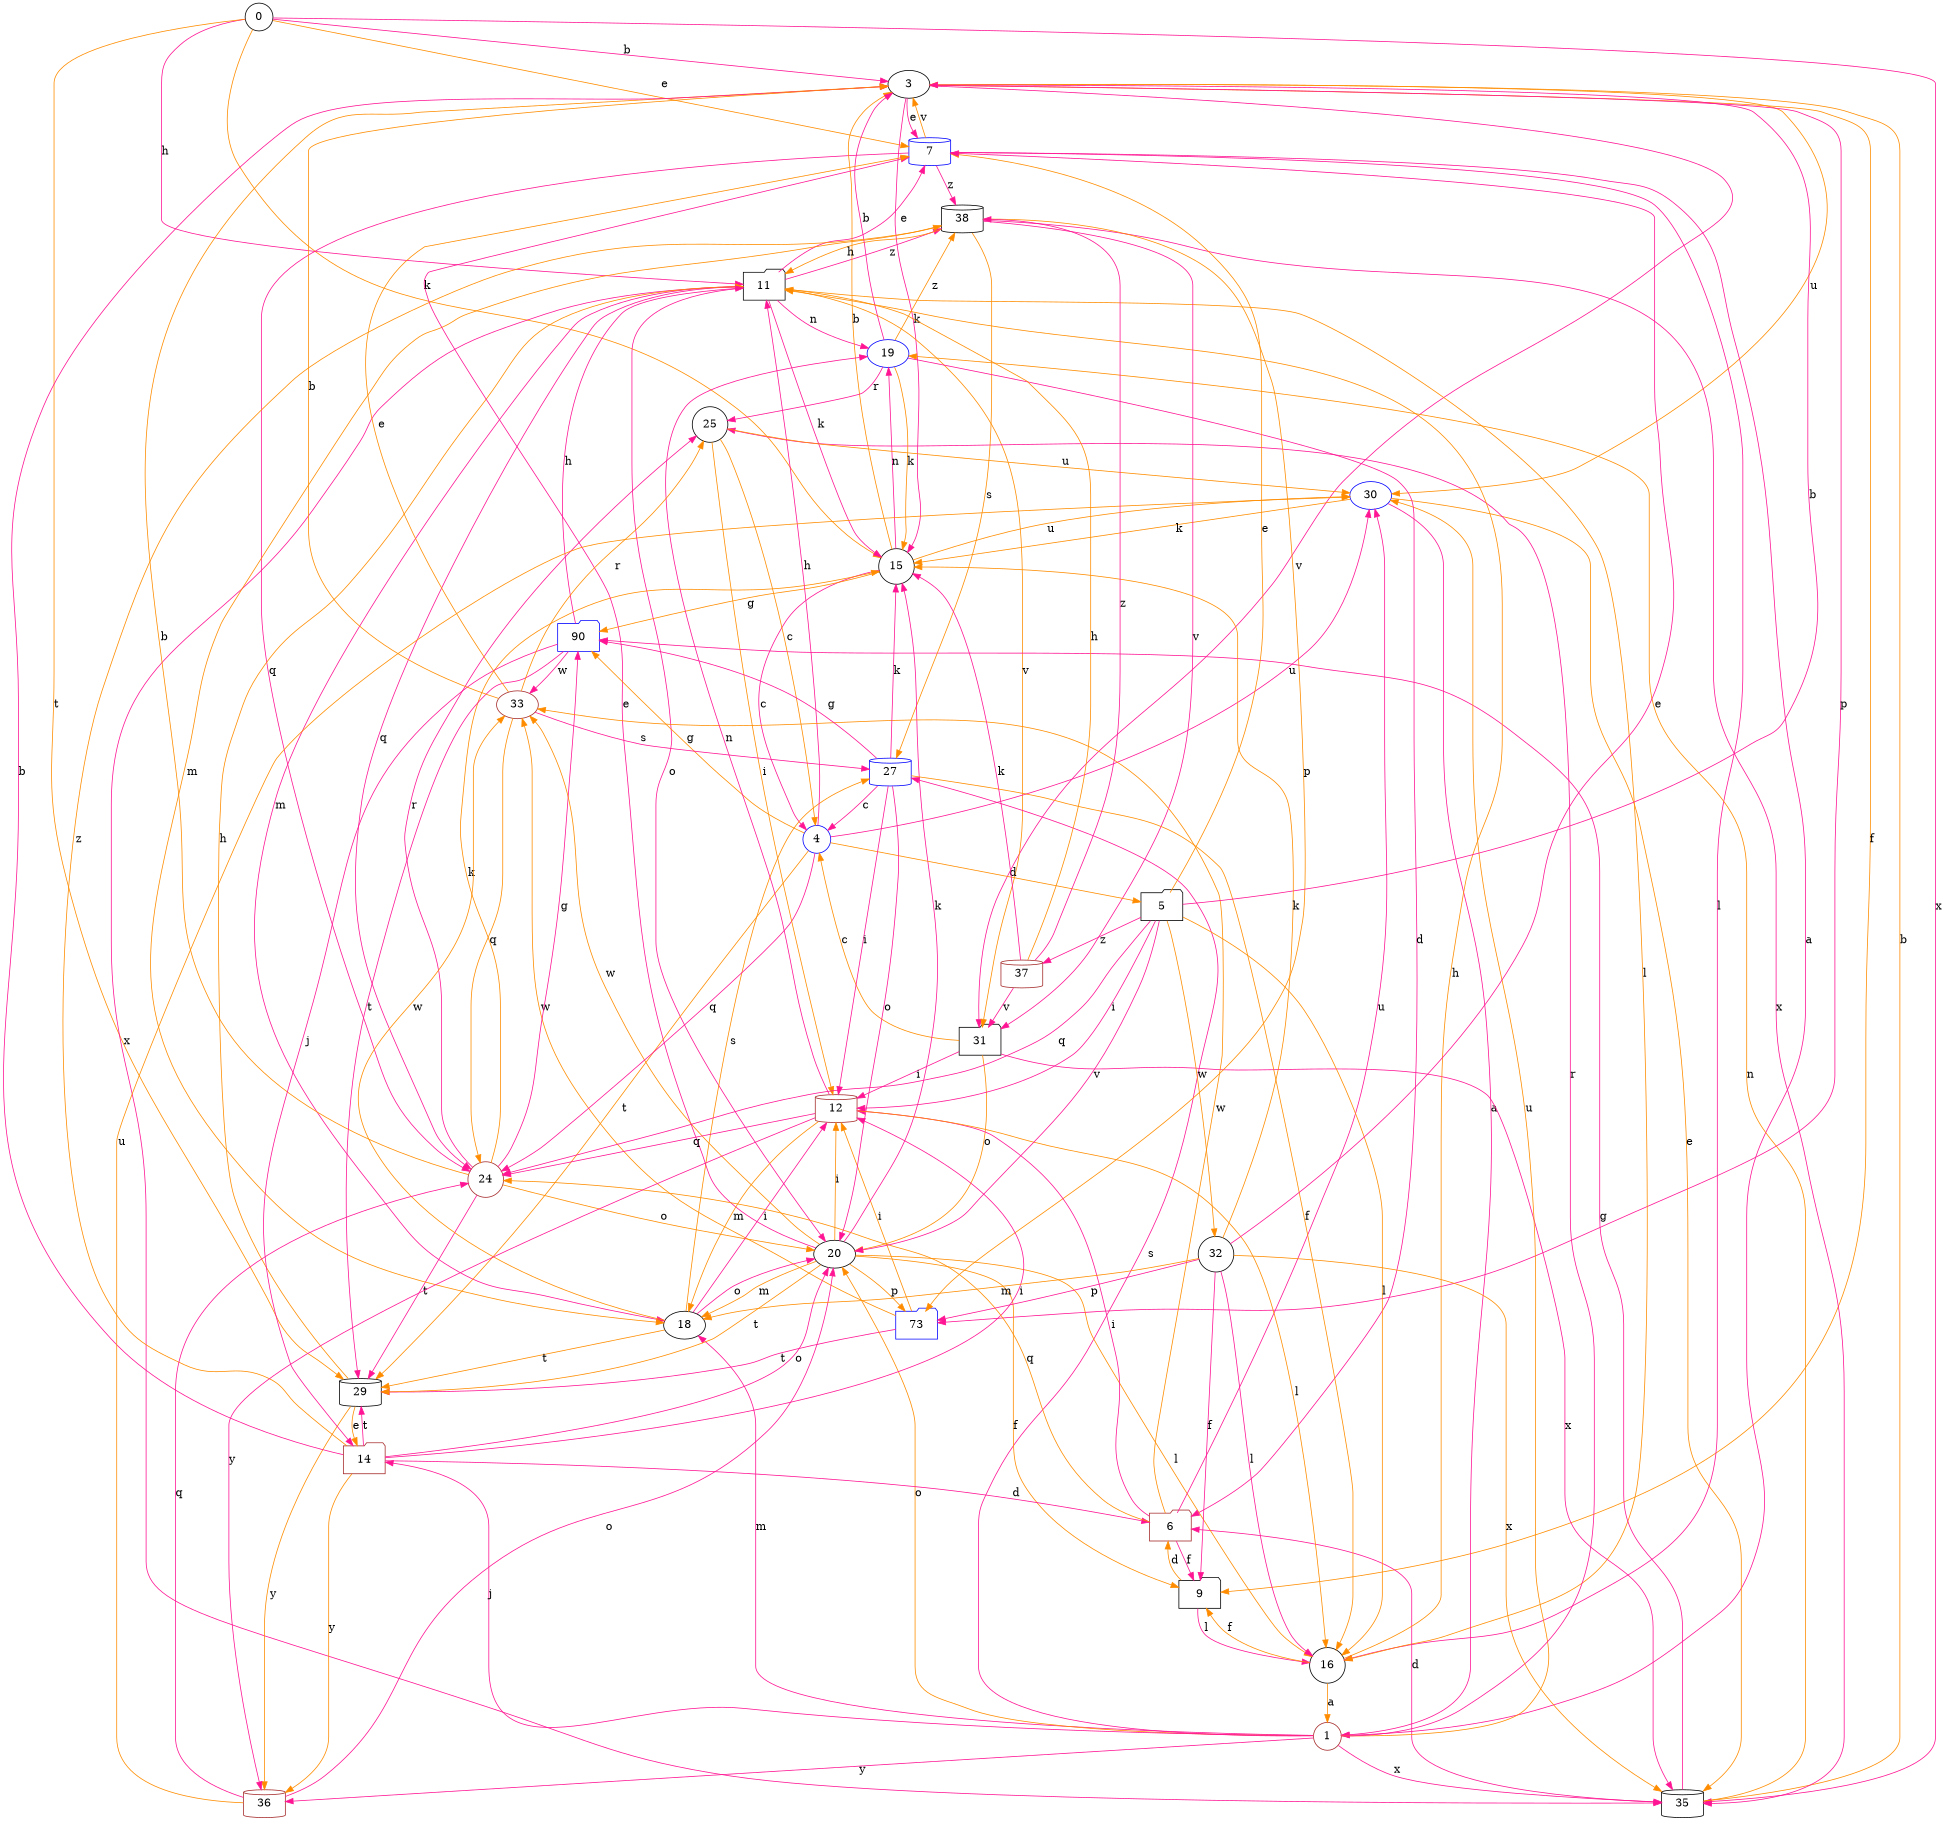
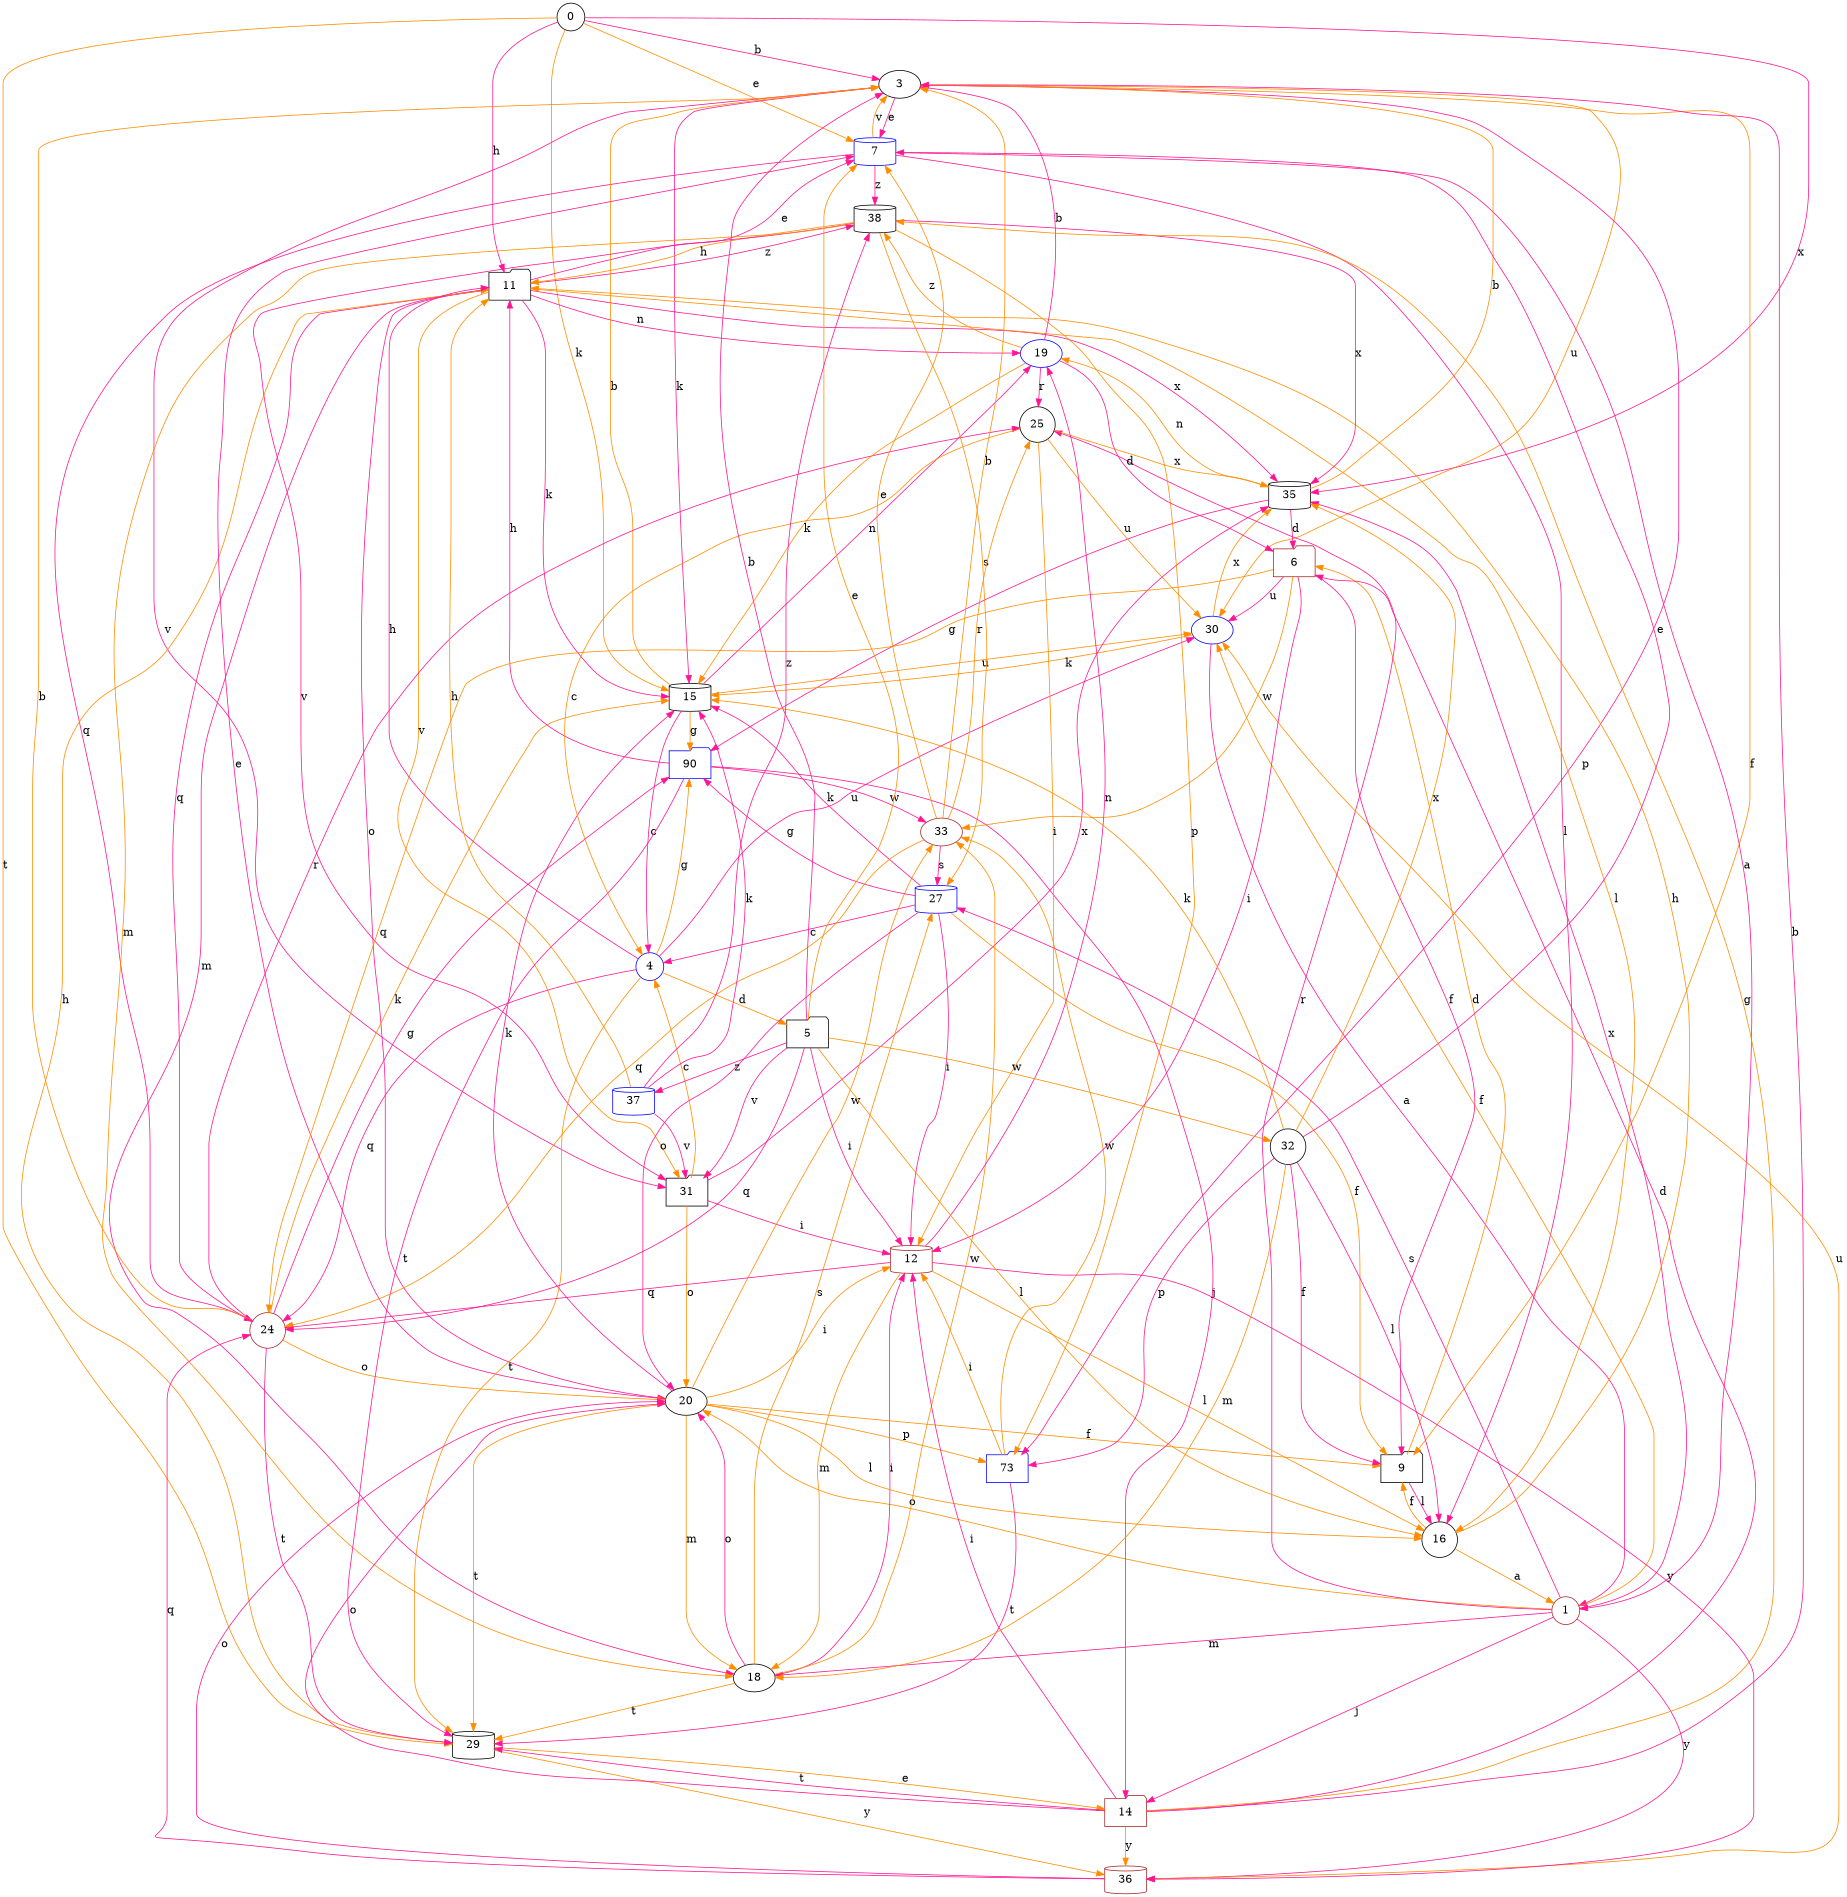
edge "25" -> "35": added, label "x"
node "15": shape circle -> cylinder
edge "14" -> "38": label "z" -> "g"
node "37": color brown -> blue
edge "27" -> "16": now "27" -> "9"
edge "1" -> "30": label "u" -> "f"
edge "5" -> "20": now "5" -> "31"
edge "30" -> "35": label "e" -> "x"
